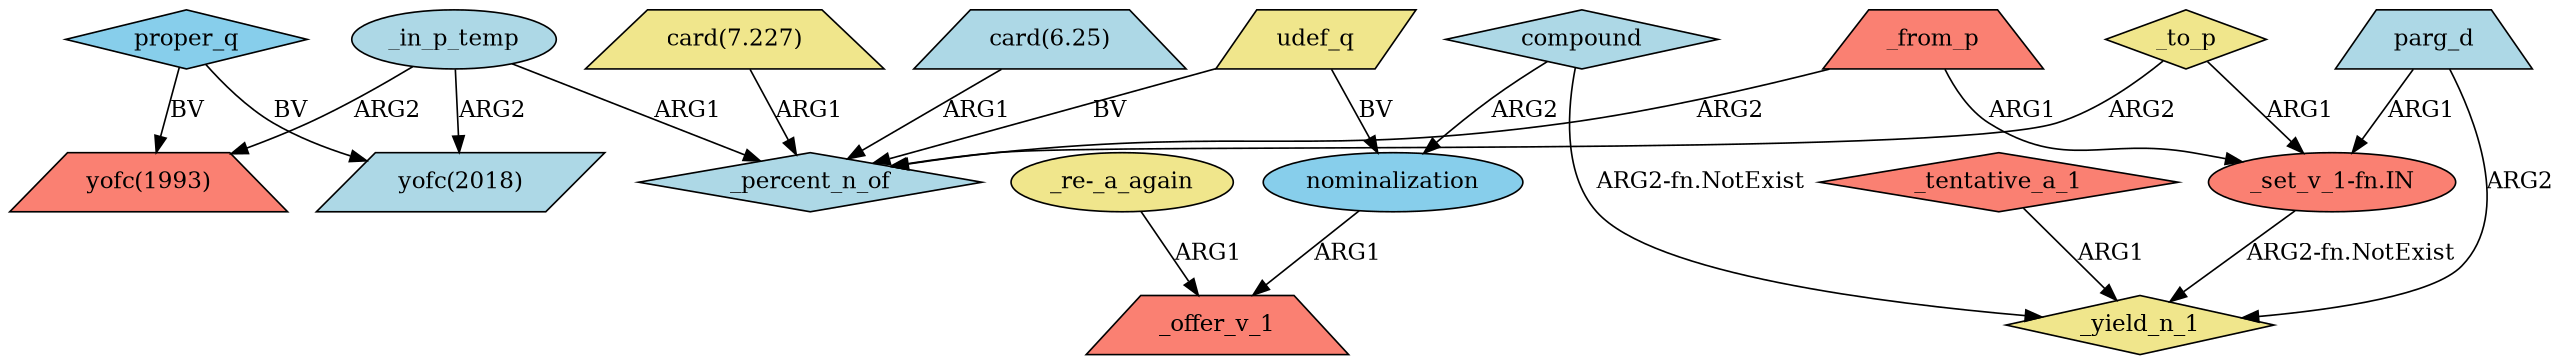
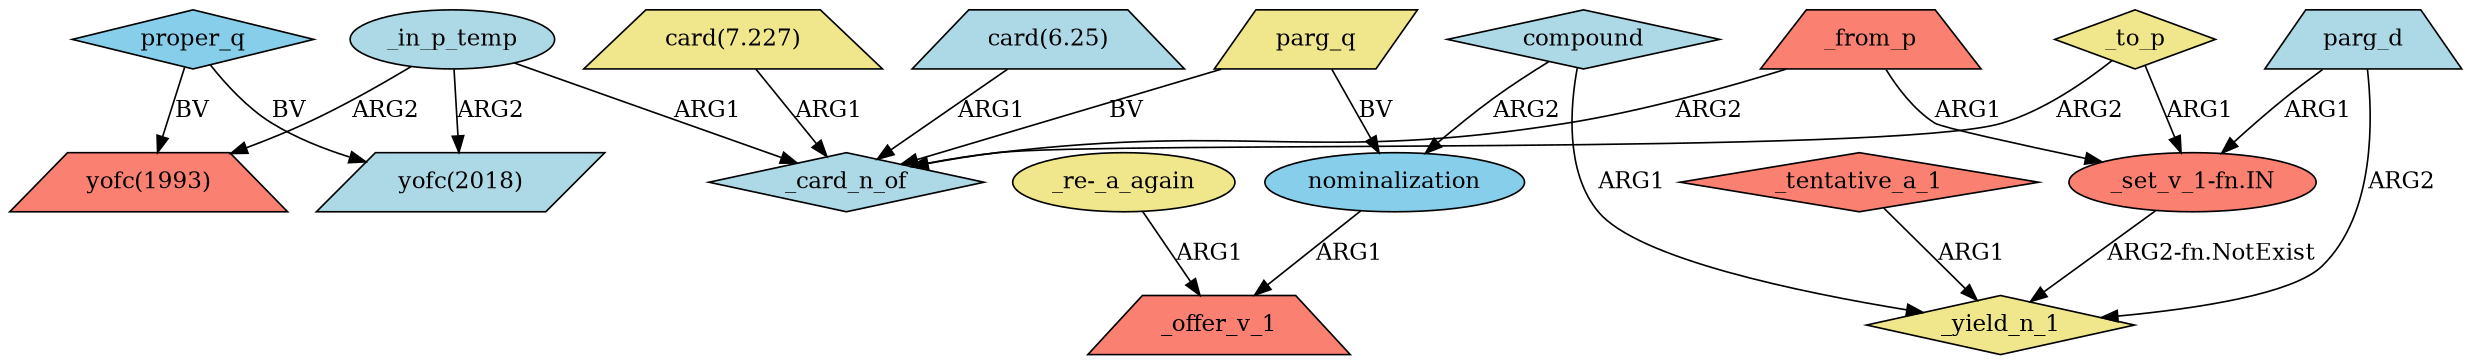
node "udef_q": label "udef_q" -> "parg_q"
node "_percent_n_of": label "_percent_n_of" -> "_card_n_of"
edge "compound" -> "_yield_n_1": label "ARG2-fn.NotExist" -> "ARG1"
